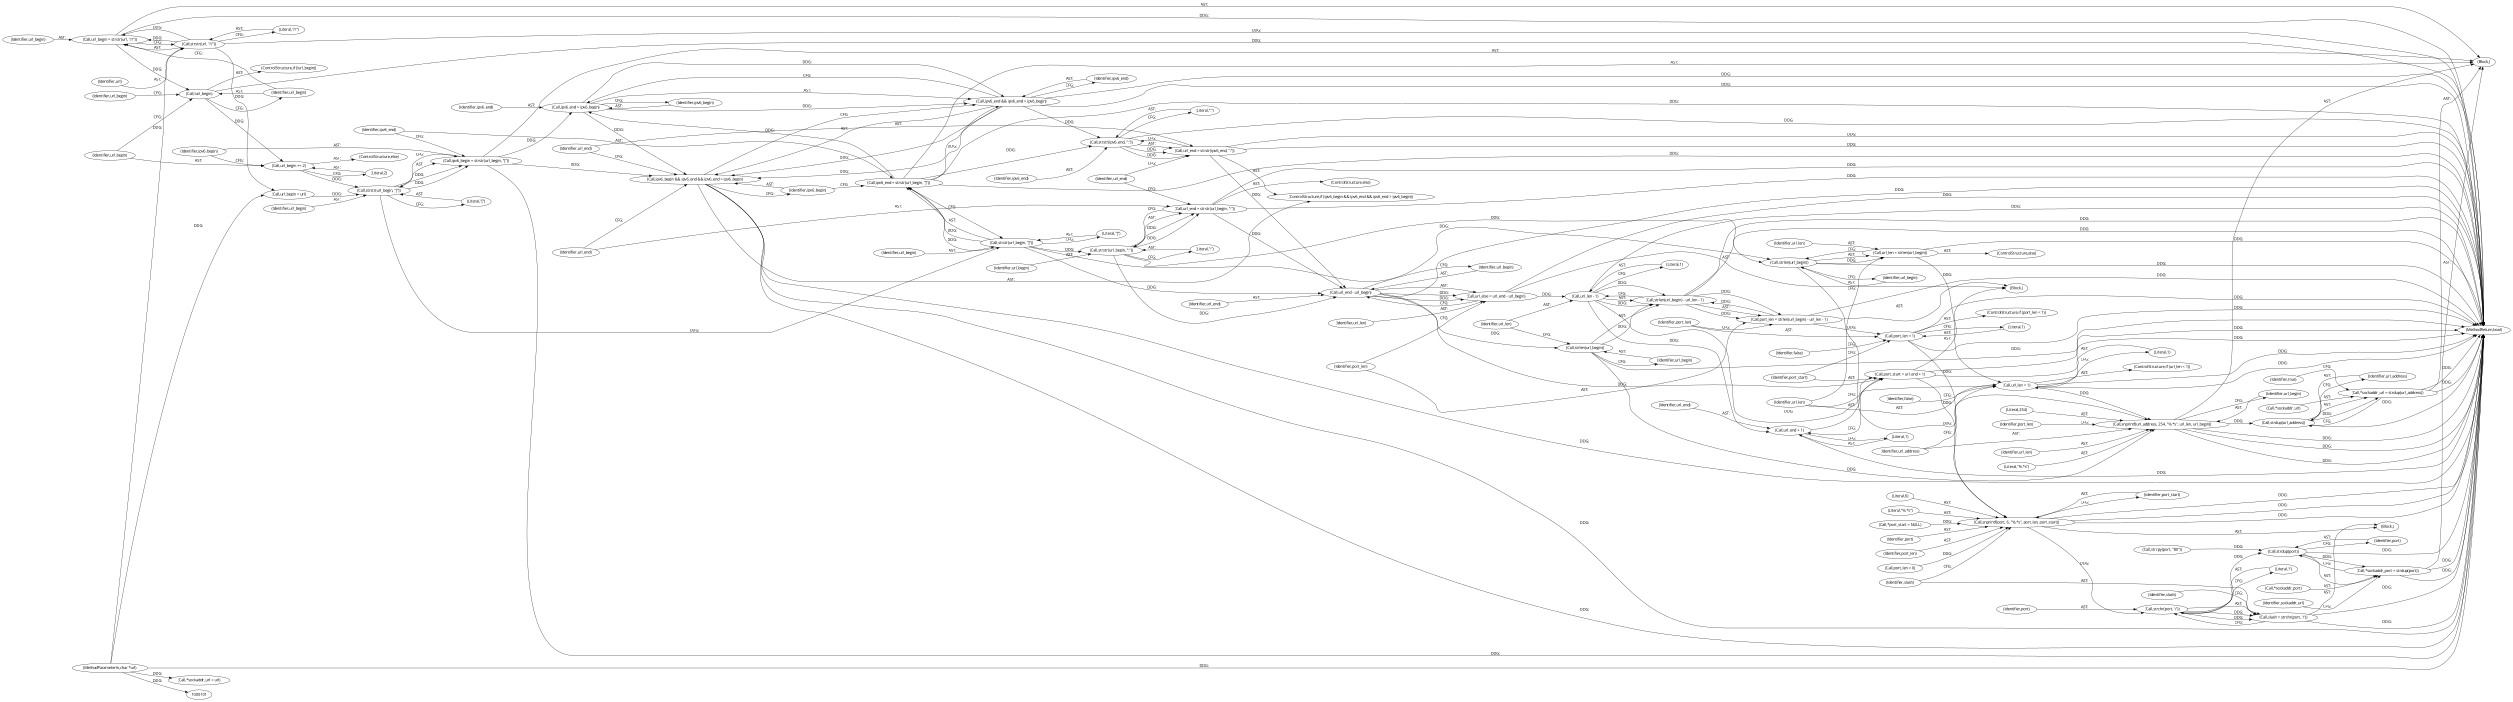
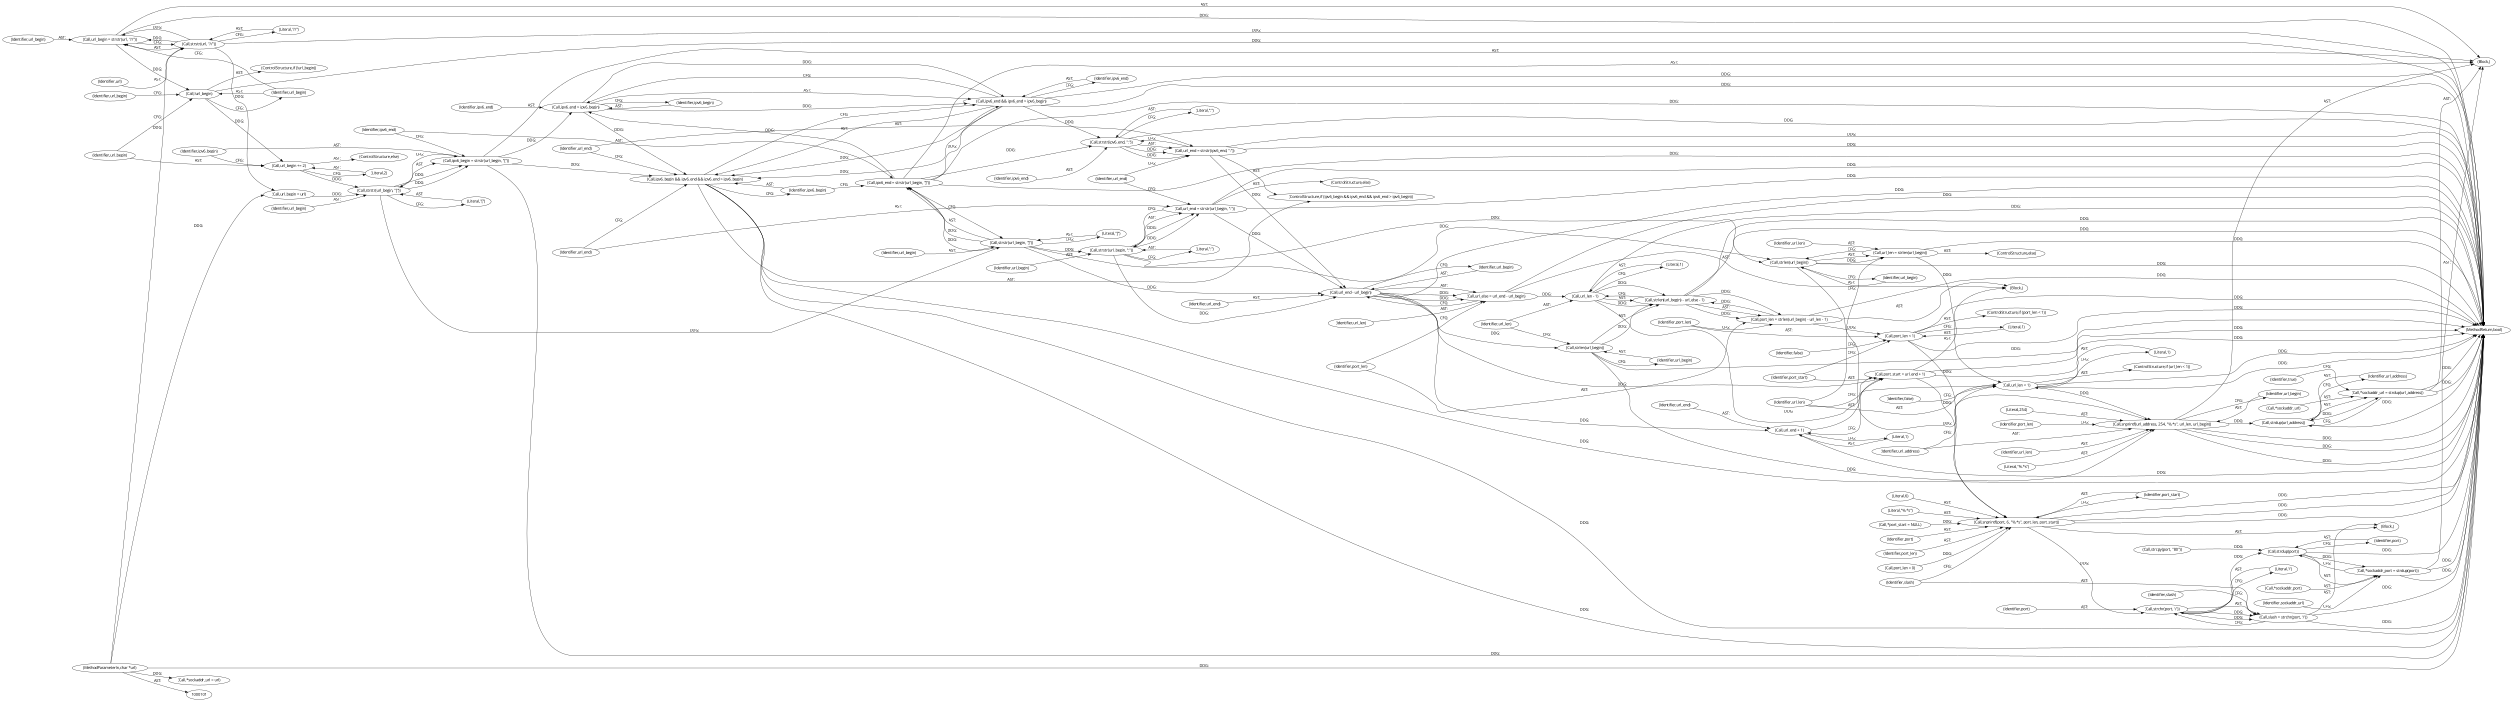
node "(Call,strlen(url_begin) - url_len - 1)": label "(Call,strlen(url_begin) - url_len - 1)" -> "(Call,strlen(url_begin) - url_else - 1)"
edge "(Call,url_len - 1)" -> "(Call,url_end + 1)": now "(Call,url_end - url_begin)" -> "(Call,url_end + 1)"
edge "(MethodParameterIn,char *url)" -> "1000101": label "DDG: " -> "AST: "
